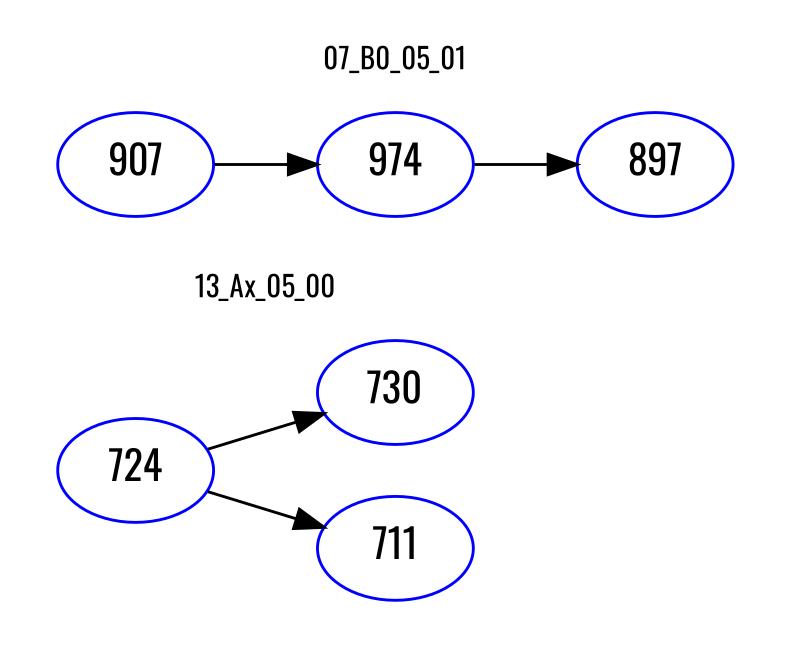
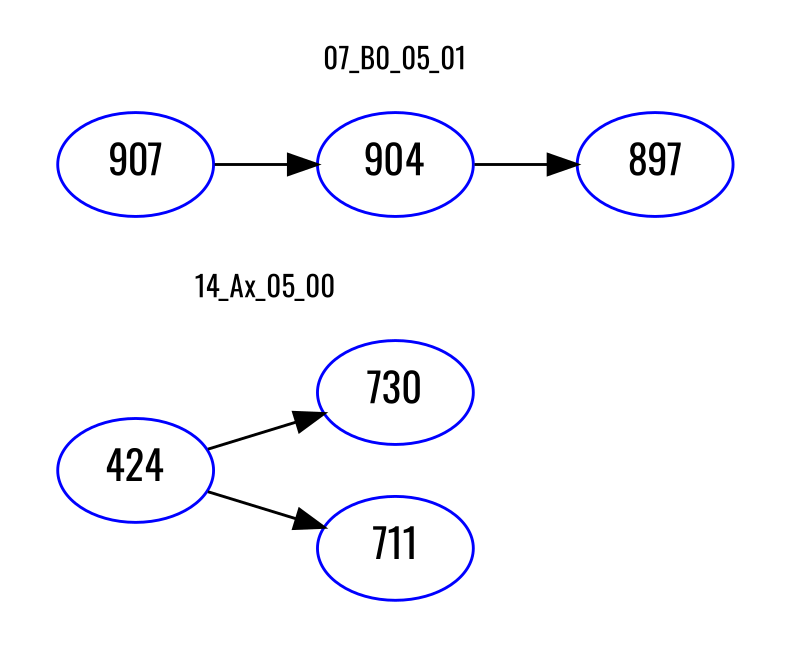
node "974": label "974" -> "904"
cluster "13_Ax_05_00": label "13_Ax_05_00" -> "14_Ax_05_00"
node "724": label "724" -> "424"
